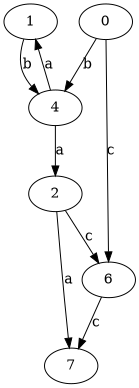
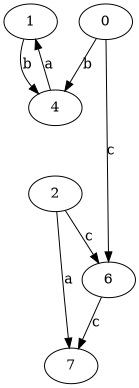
edge "4" -> "2": removed, label "a"
